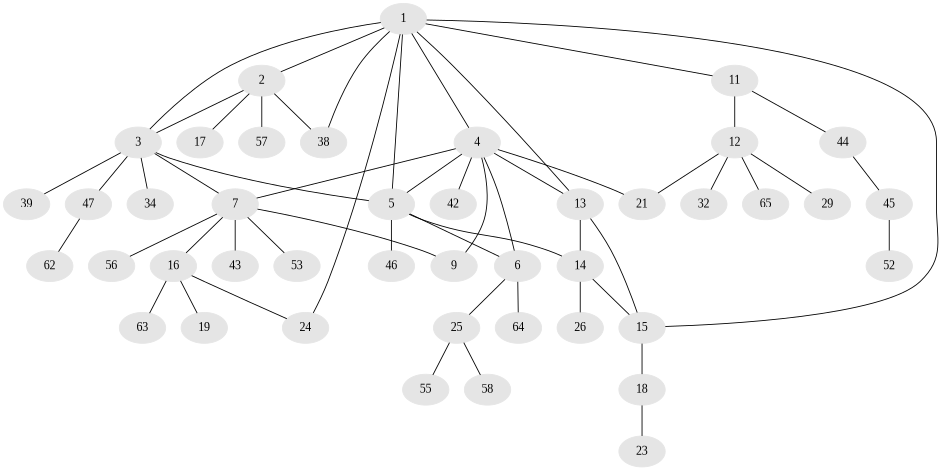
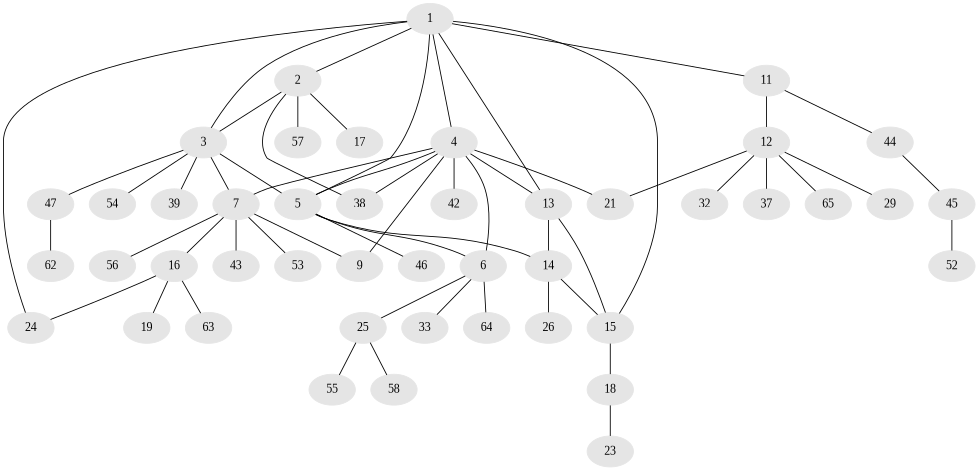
edge "1" -- "38": now "4" -- "38"
node "34": label "34" -> "54"
node "37": added
node "33": added
